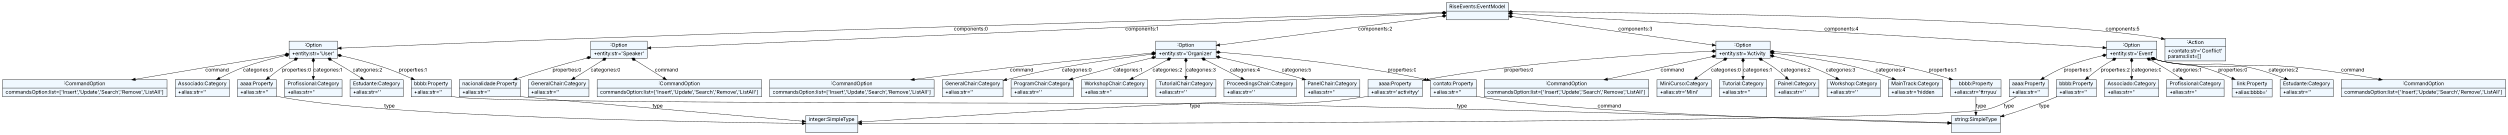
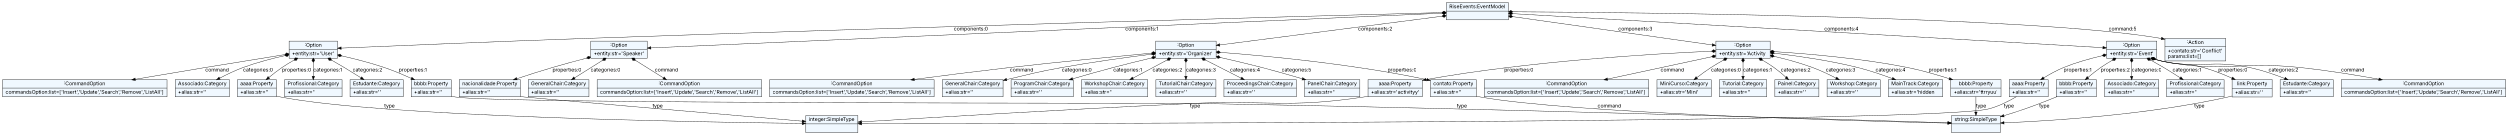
edge "RiseEvents:EventModel" -- ":Action": label "components:5" -> "command:5"
node "link:Property": text "+alias:bbbb=''" -> "+alias:str=''"
edge "link:Property" -- "string:SimpleType": added, label "type"
